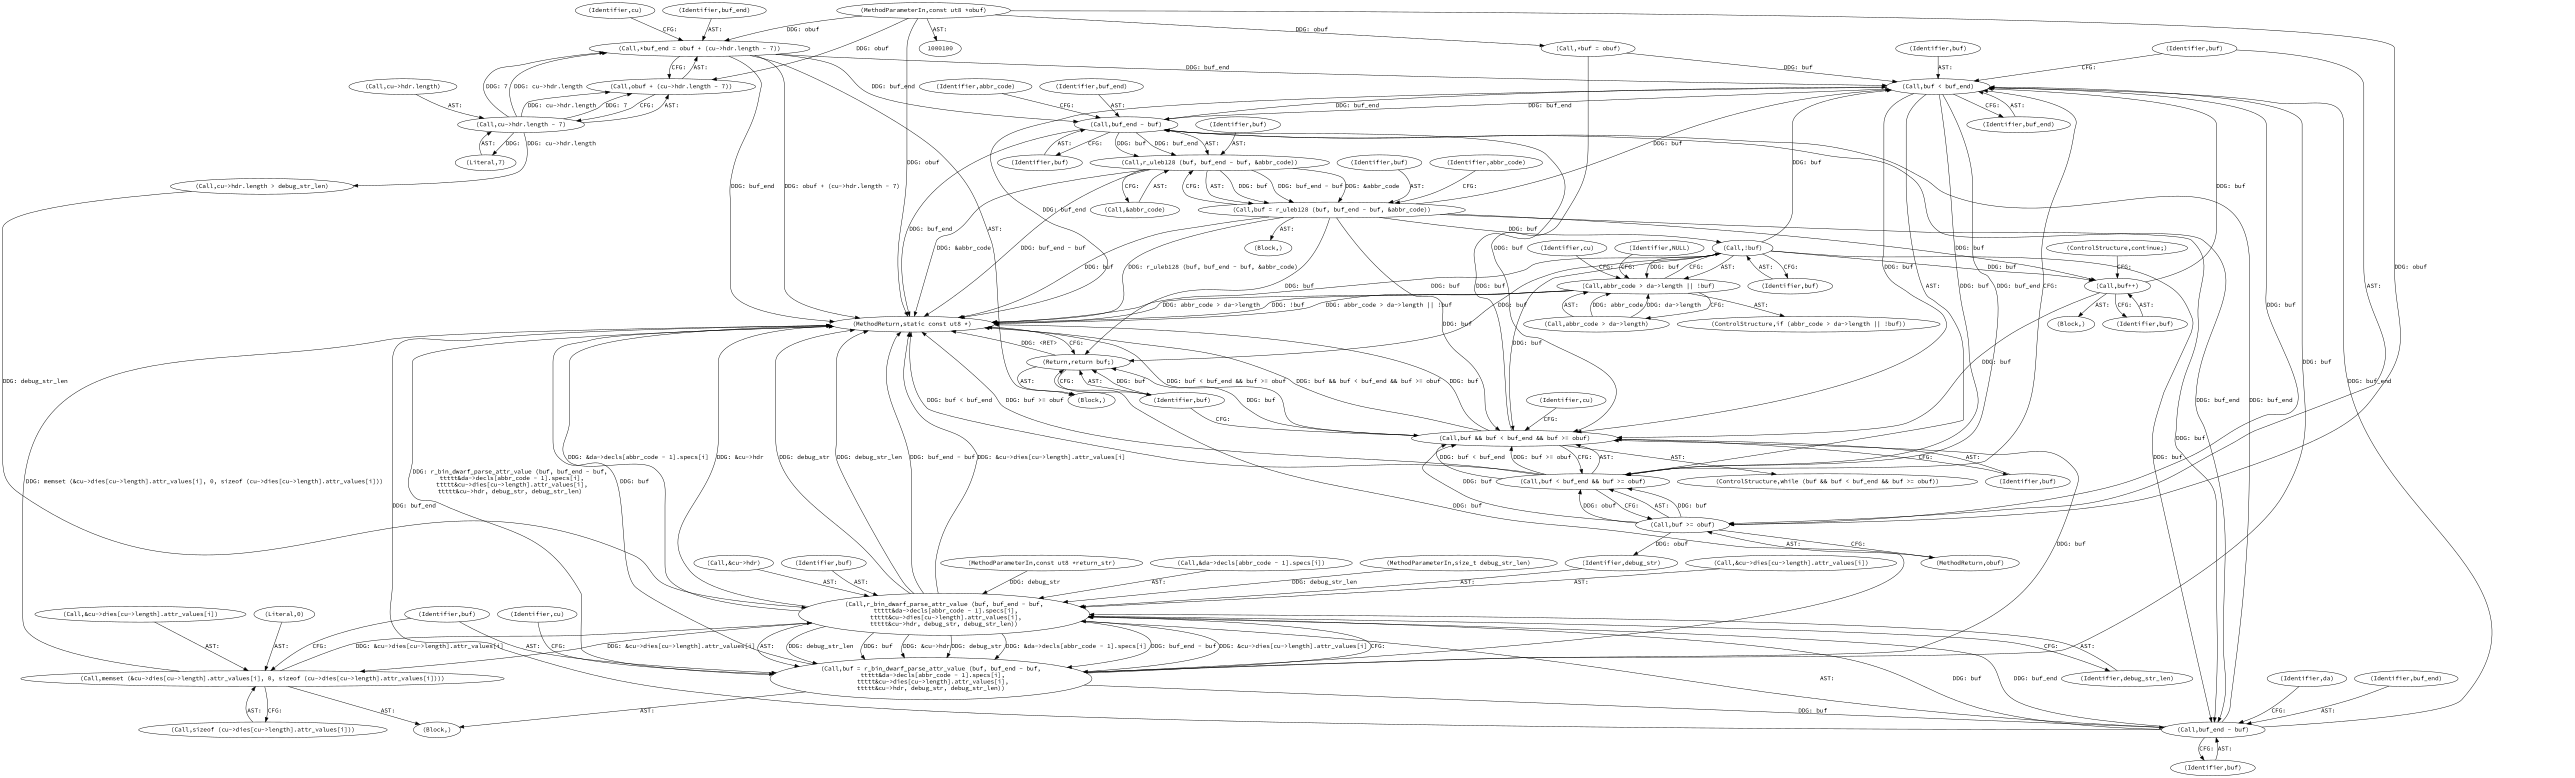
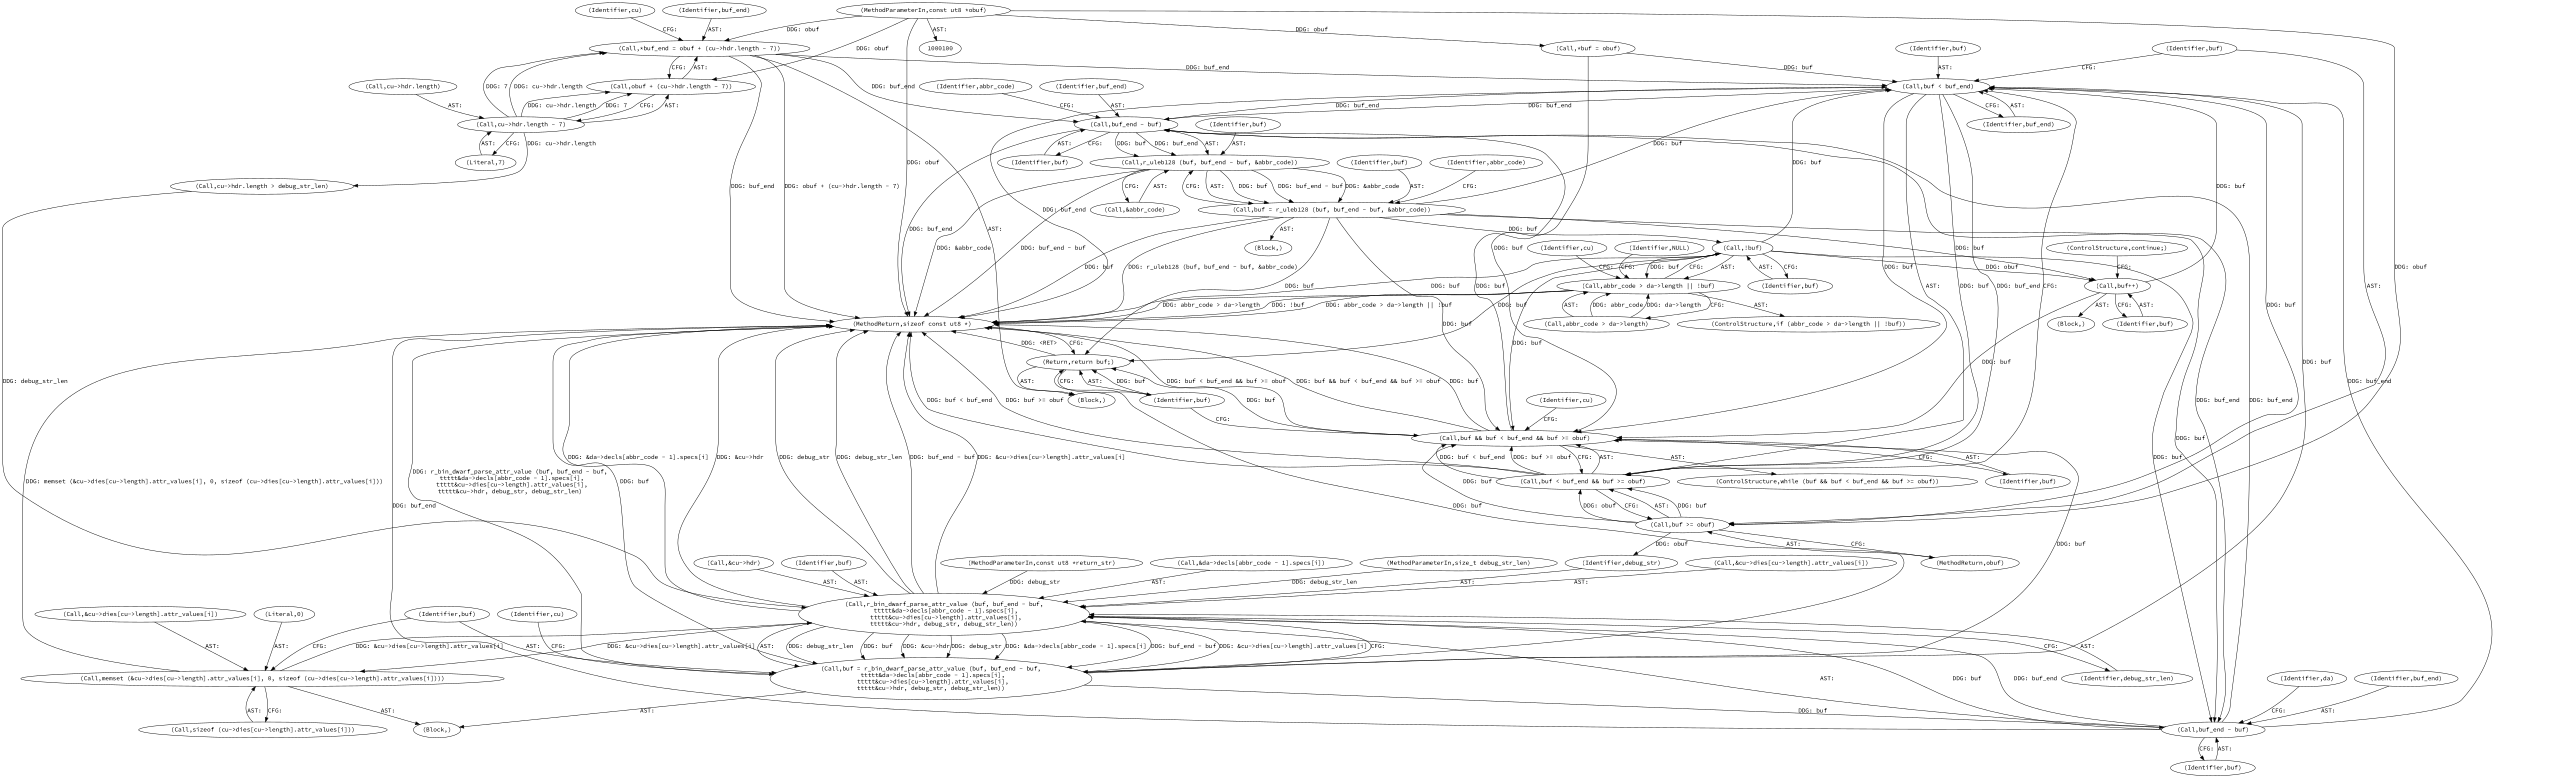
edge "(Call,cu->hdr.length - 7)" -> "(Literal,7)": label "DDG: " -> "CFG: "
edge "(Call,!buf)" -> "(Call,buf++)": label "DDG: buf" -> "DDG: obuf"
node "(MethodReturn,static const ut8 *)": label "(MethodReturn,static const ut8 *)" -> "(MethodReturn,sizeof const ut8 *)"
